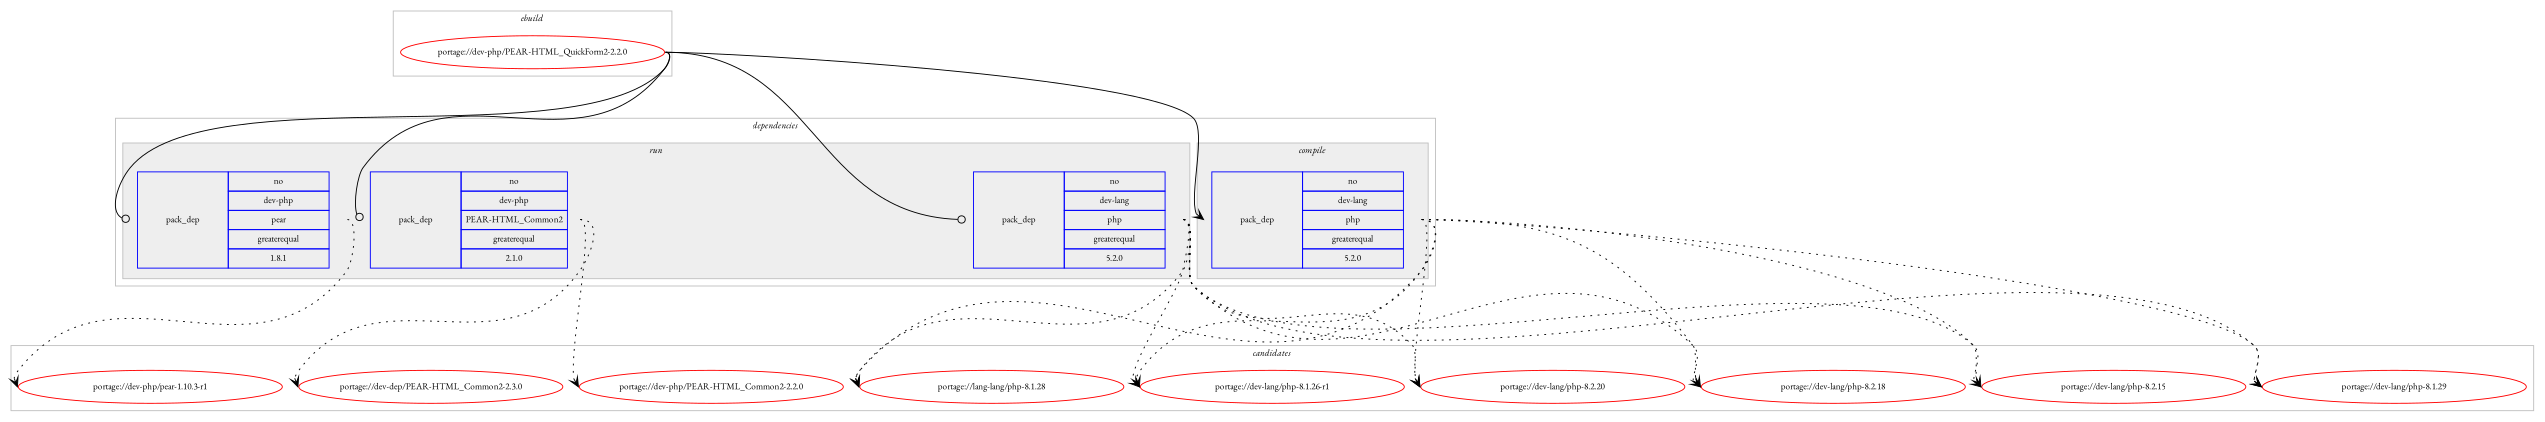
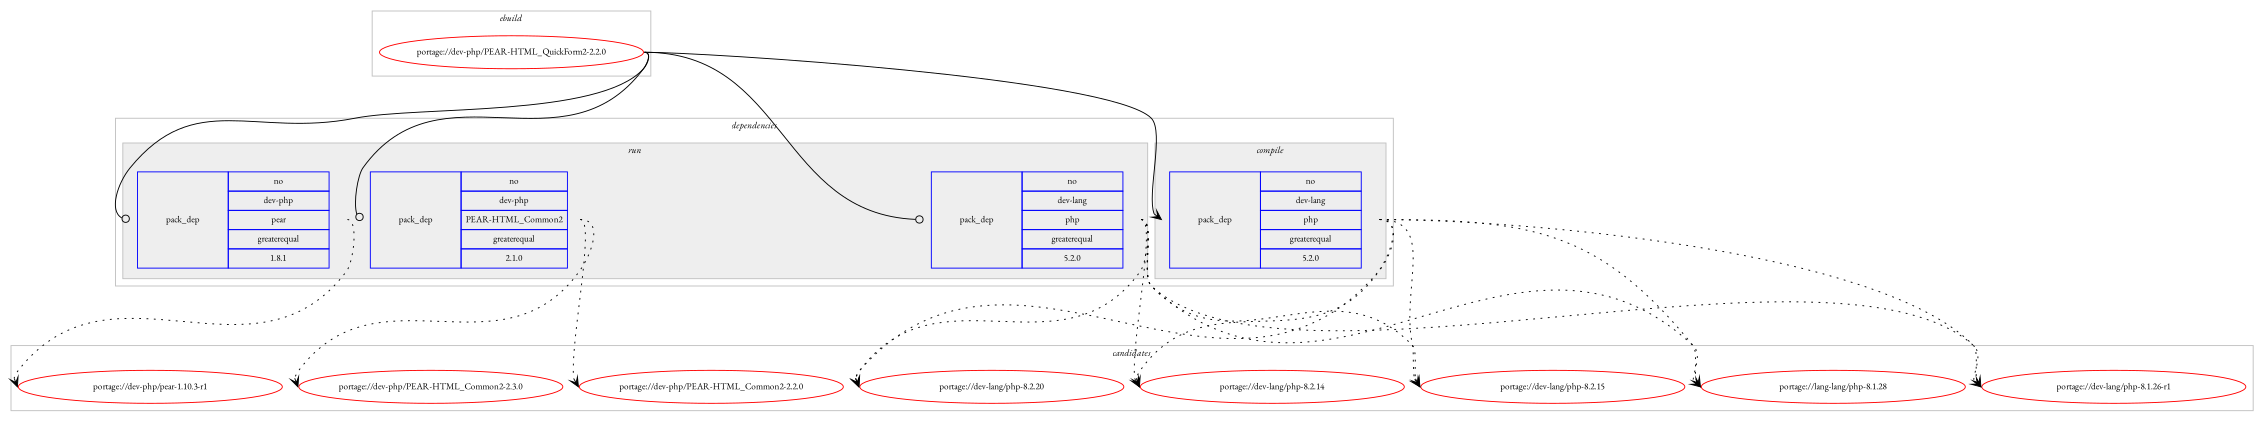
node "portage://dev-dep/PEAR-HTML_Common2-2.3.0": label "portage://dev-dep/PEAR-HTML_Common2-2.3.0" -> "portage://dev-php/PEAR-HTML_Common2-2.3.0"
node "portage://dev-lang/php-8.2.18": label "portage://dev-lang/php-8.2.18" -> "portage://dev-lang/php-8.2.14"
node "portage://dev-lang/php-8.1.29": removed
